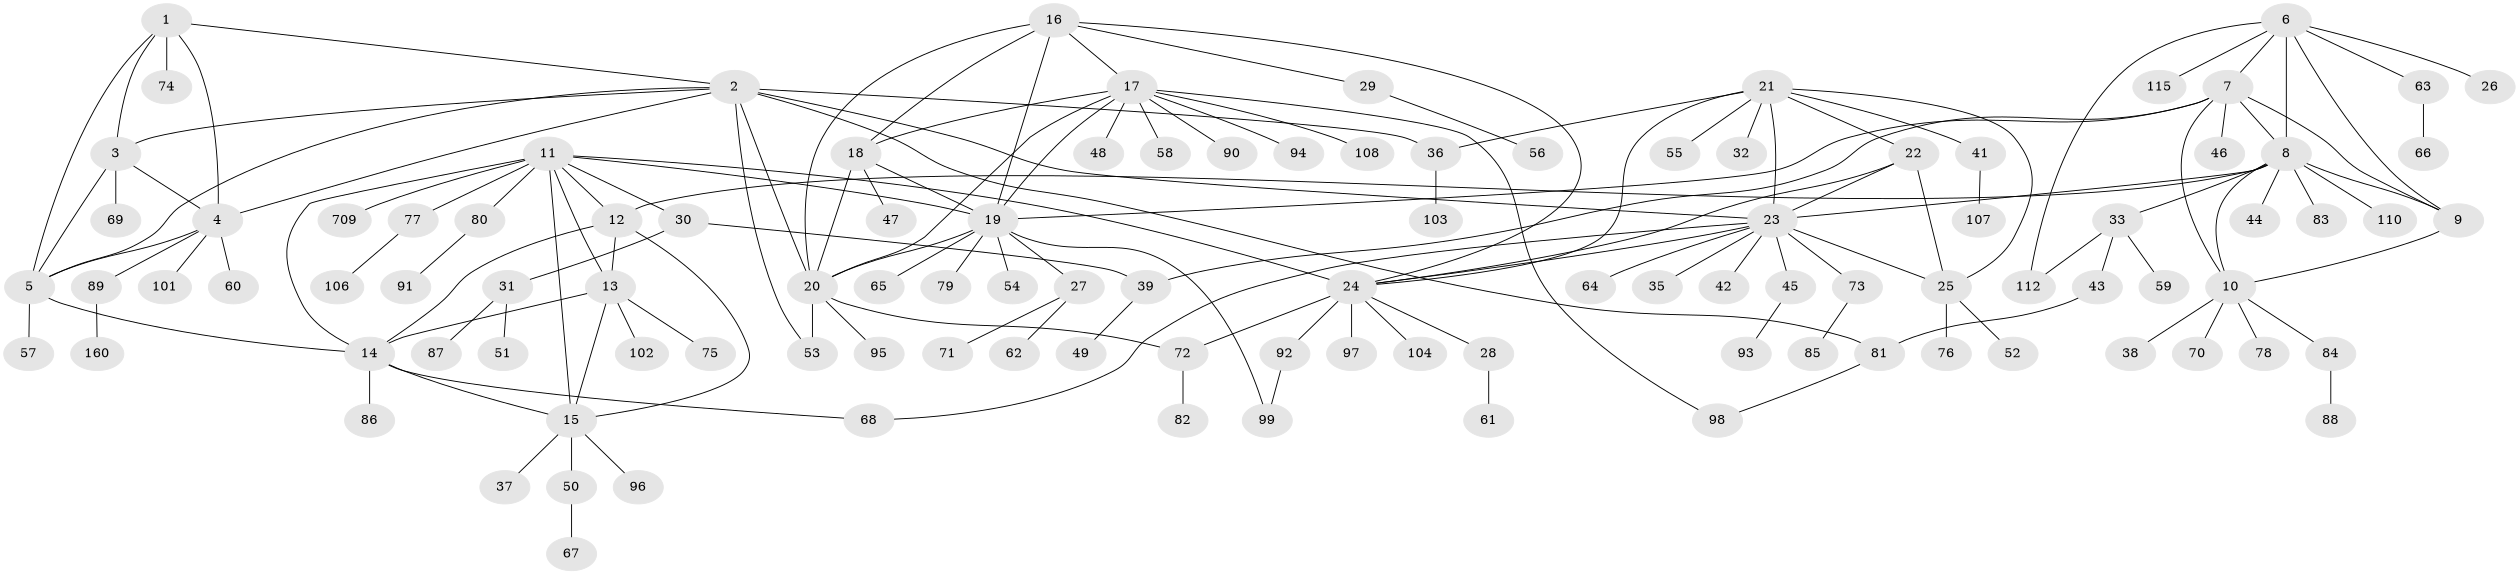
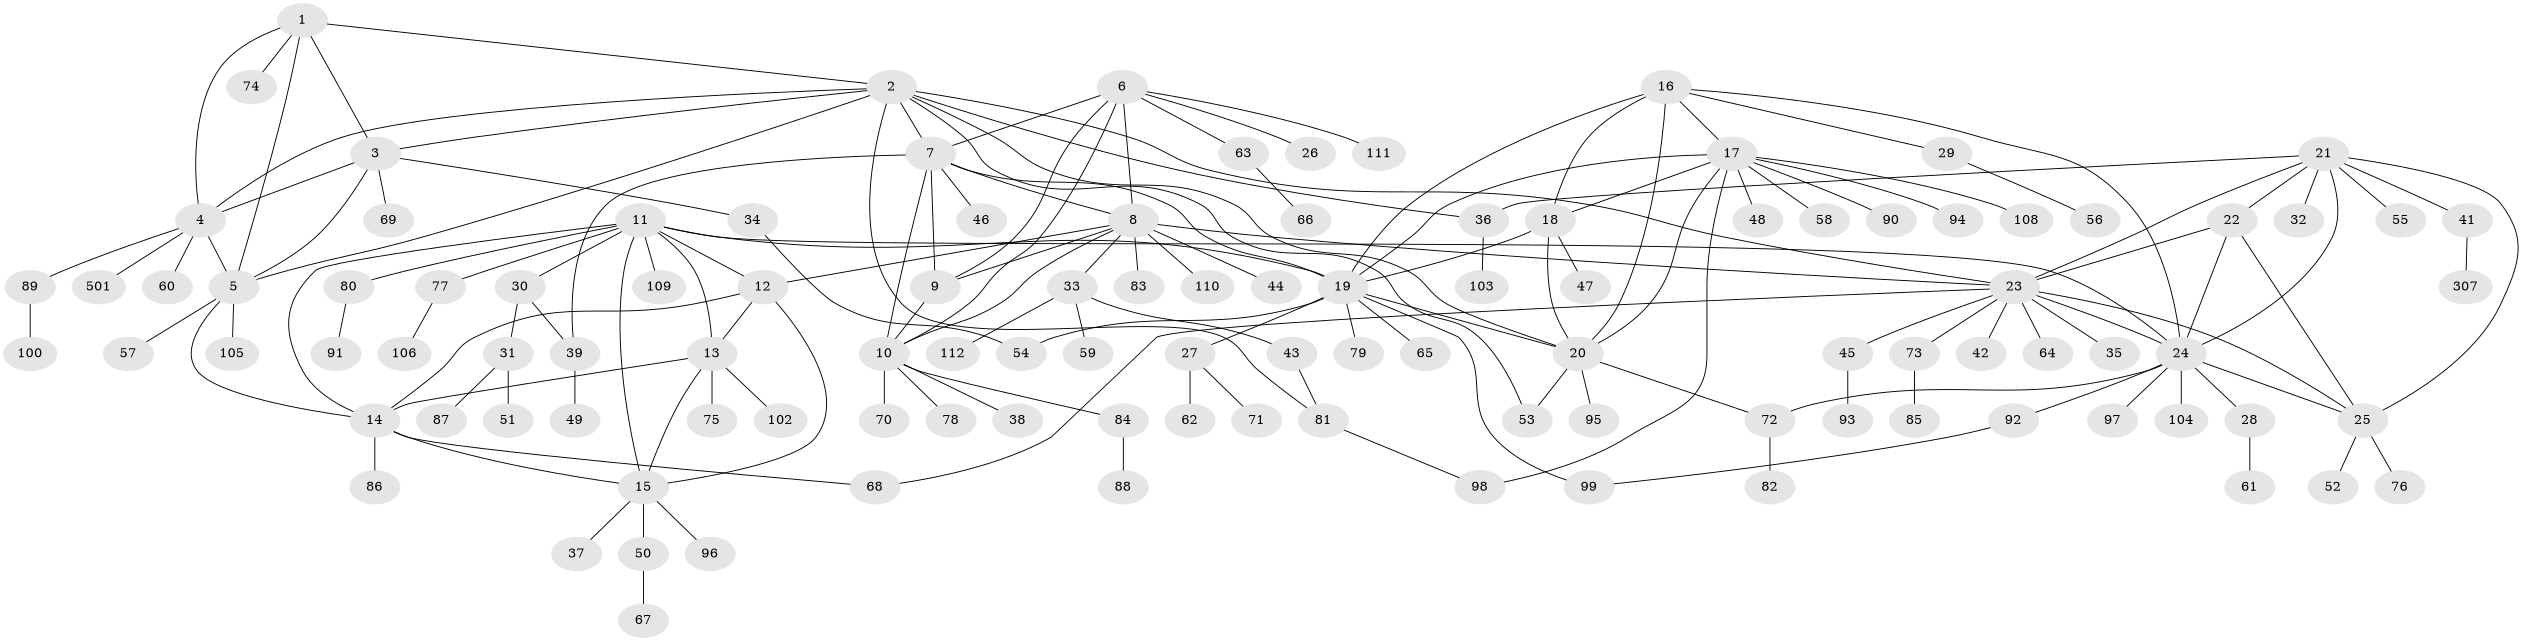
node "115": label "115" -> "111"
edge "6" -- "112": now "6" -- "10"
edge "2" -- "7": added
node "709": label "709" -> "109"
node "34": added
node "107": label "107" -> "307"
node "101": label "101" -> "501"
node "160": label "160" -> "100"
node "105": added
edge "24" -- "25": added
